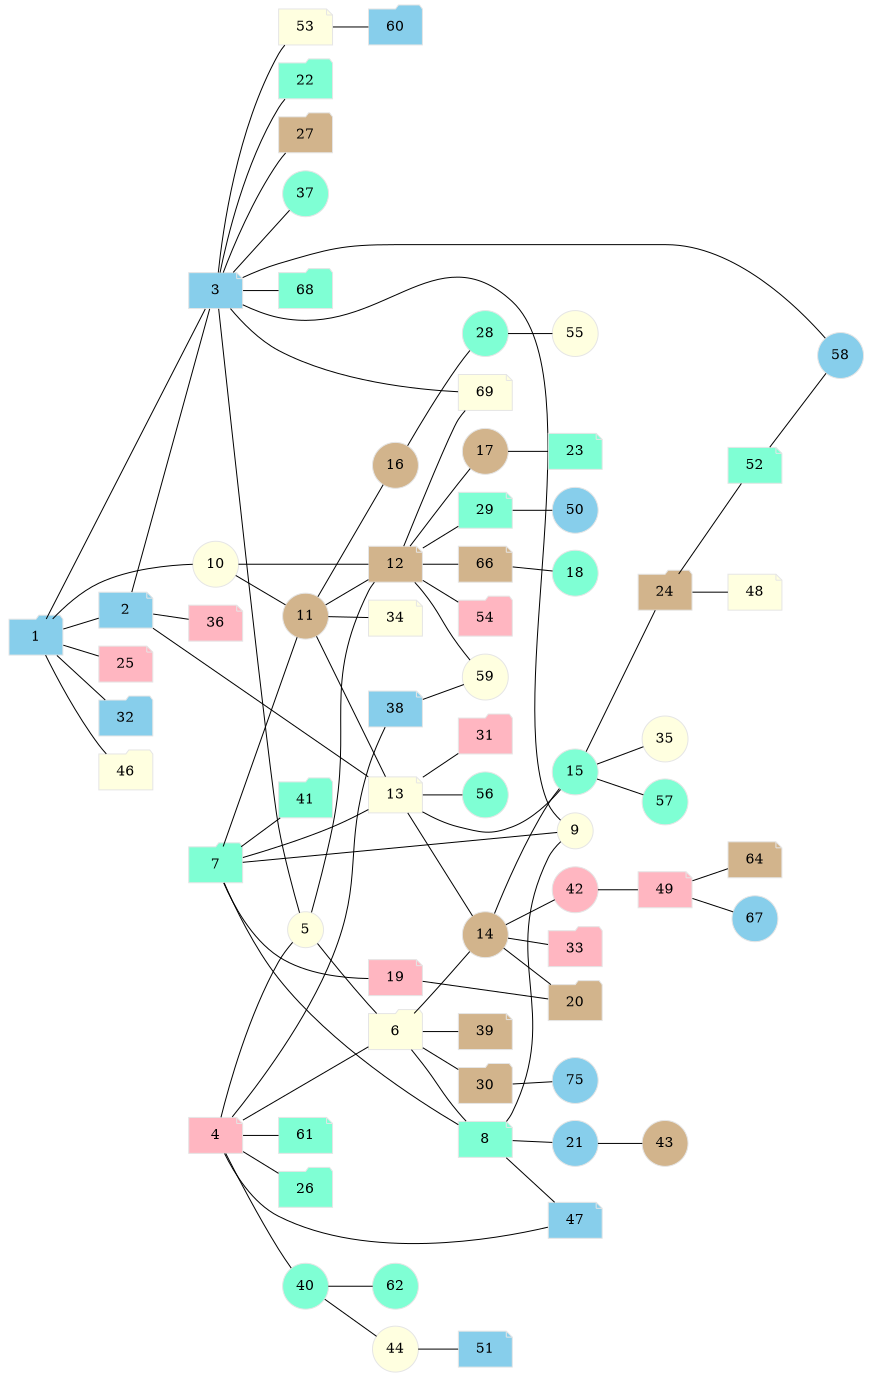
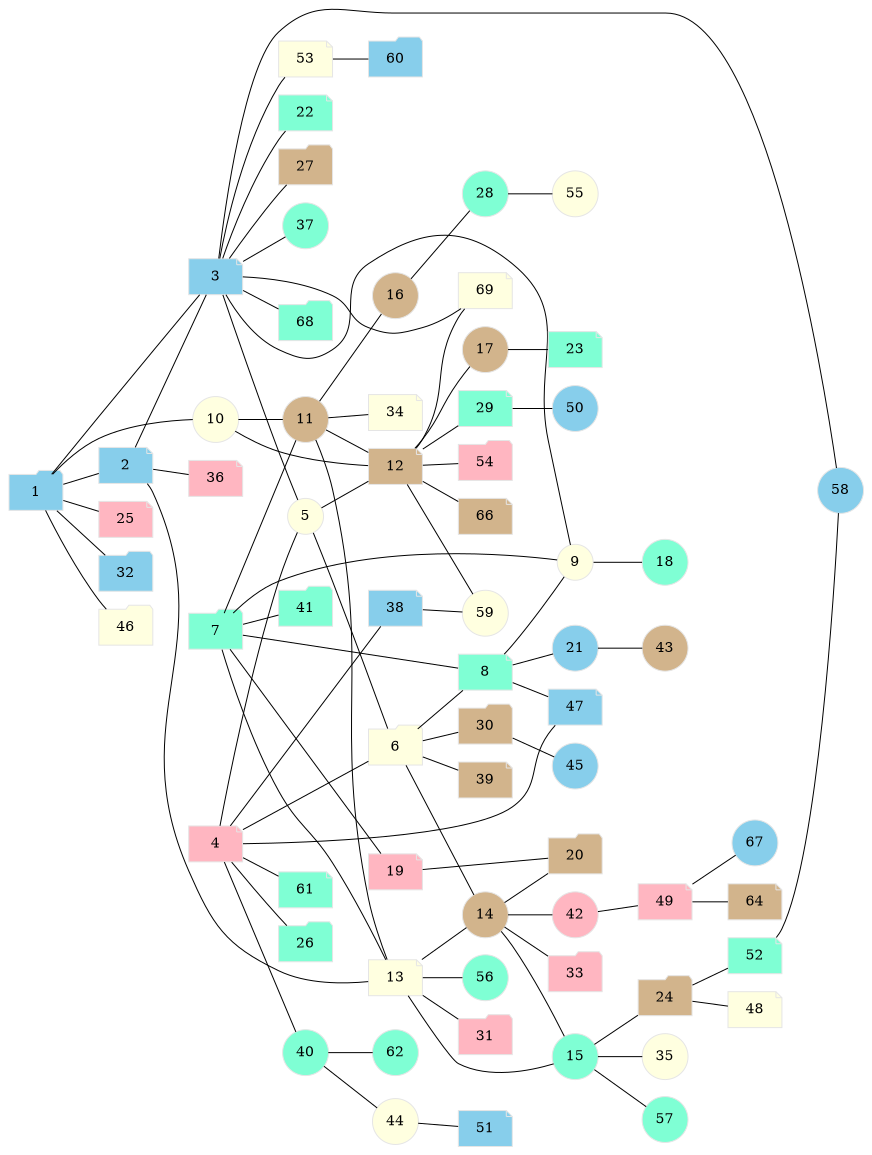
node "22": shape folder -> note
edge "66" -- "18": now "9" -- "18"
node "75": label "75" -> "45"
